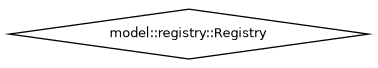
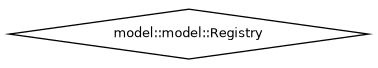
node "model::registry::Registry": label "model::registry::Registry" -> "model::model::Registry"
